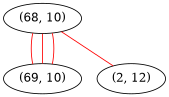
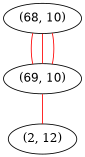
edge "(68, 10)" -- "(2, 12)": now "(69, 10)" -- "(2, 12)"
